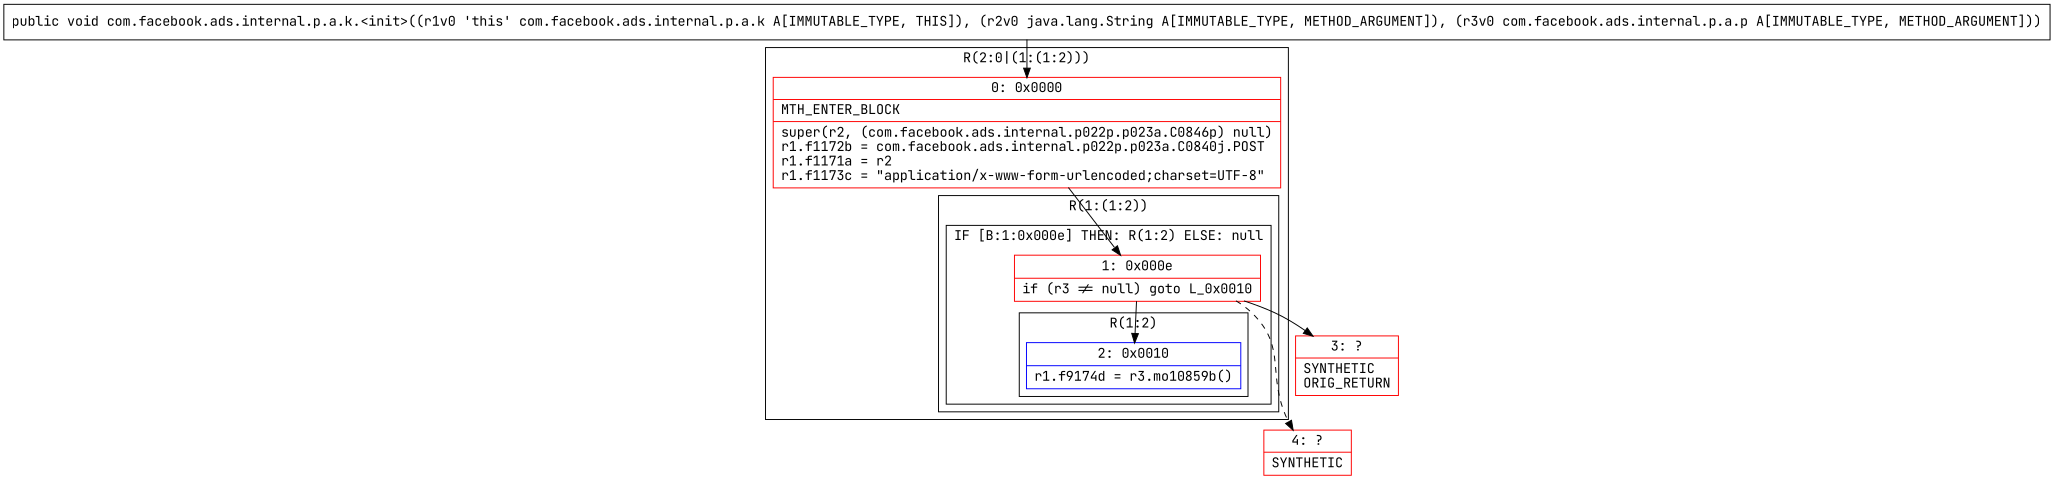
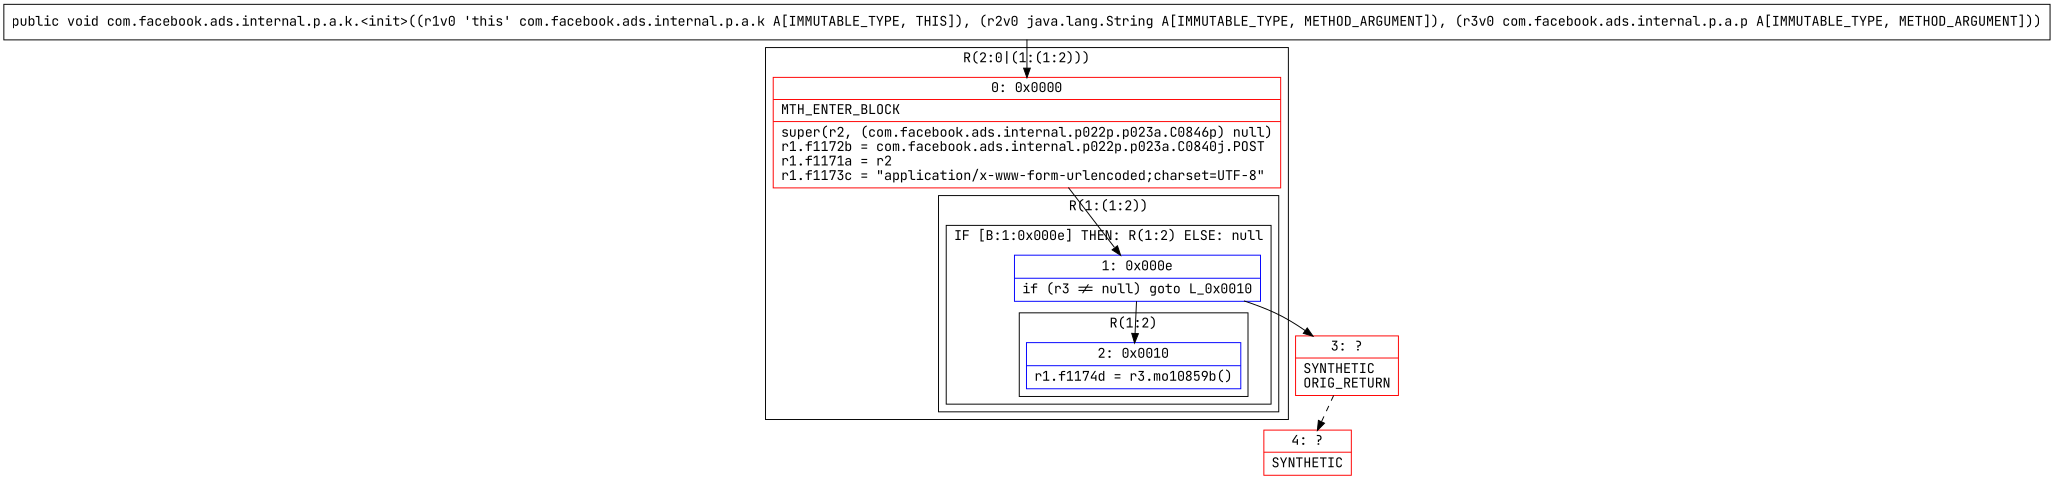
node "1: 0x000e": color red -> blue
edge "1: 0x000e" -> "4: ?": now "3: ?" -> "4: ?"
node "2: 0x0010": text "r1.f9174d = r3.mo10859b()" -> "r1.f1174d = r3.mo10859b()"
